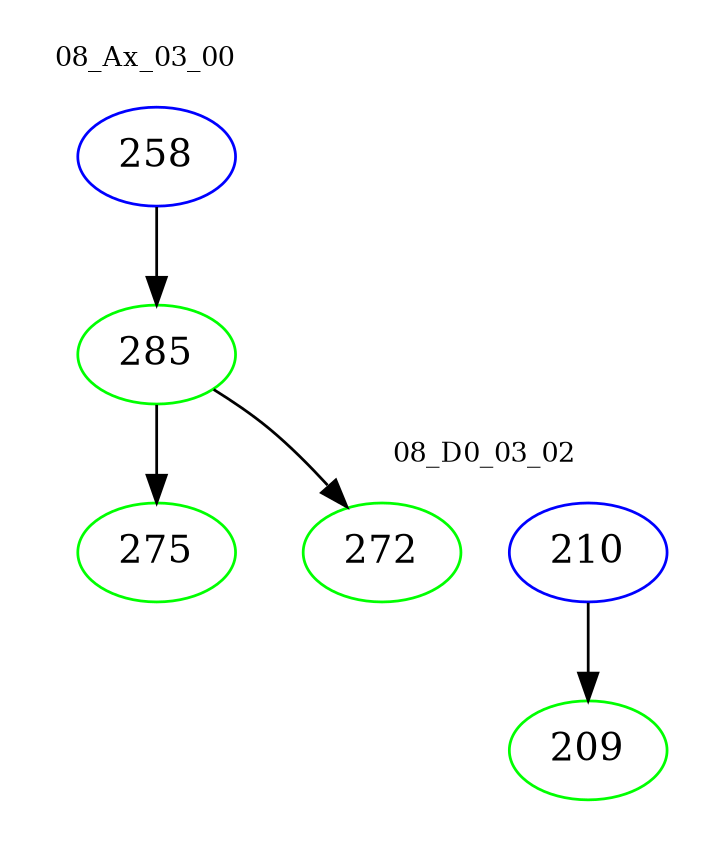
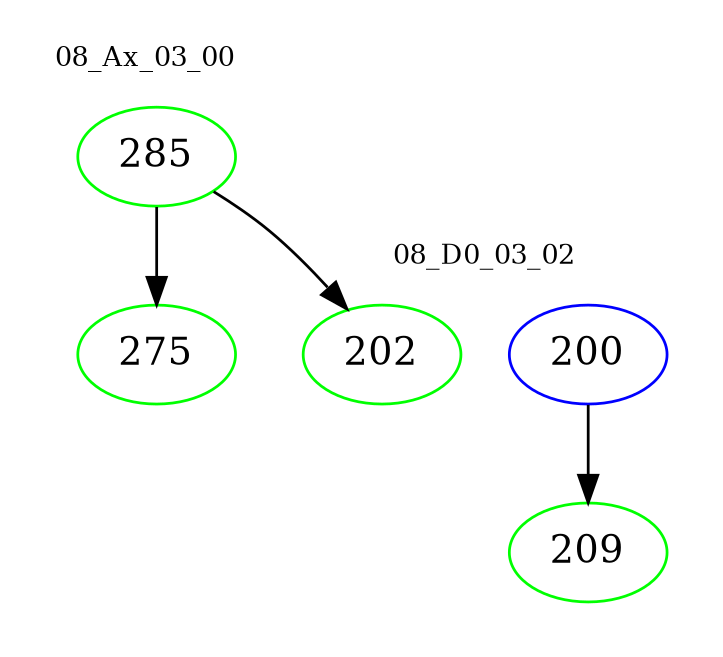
node "258": removed
node "272": label "272" -> "202"
node "210": label "210" -> "200"
